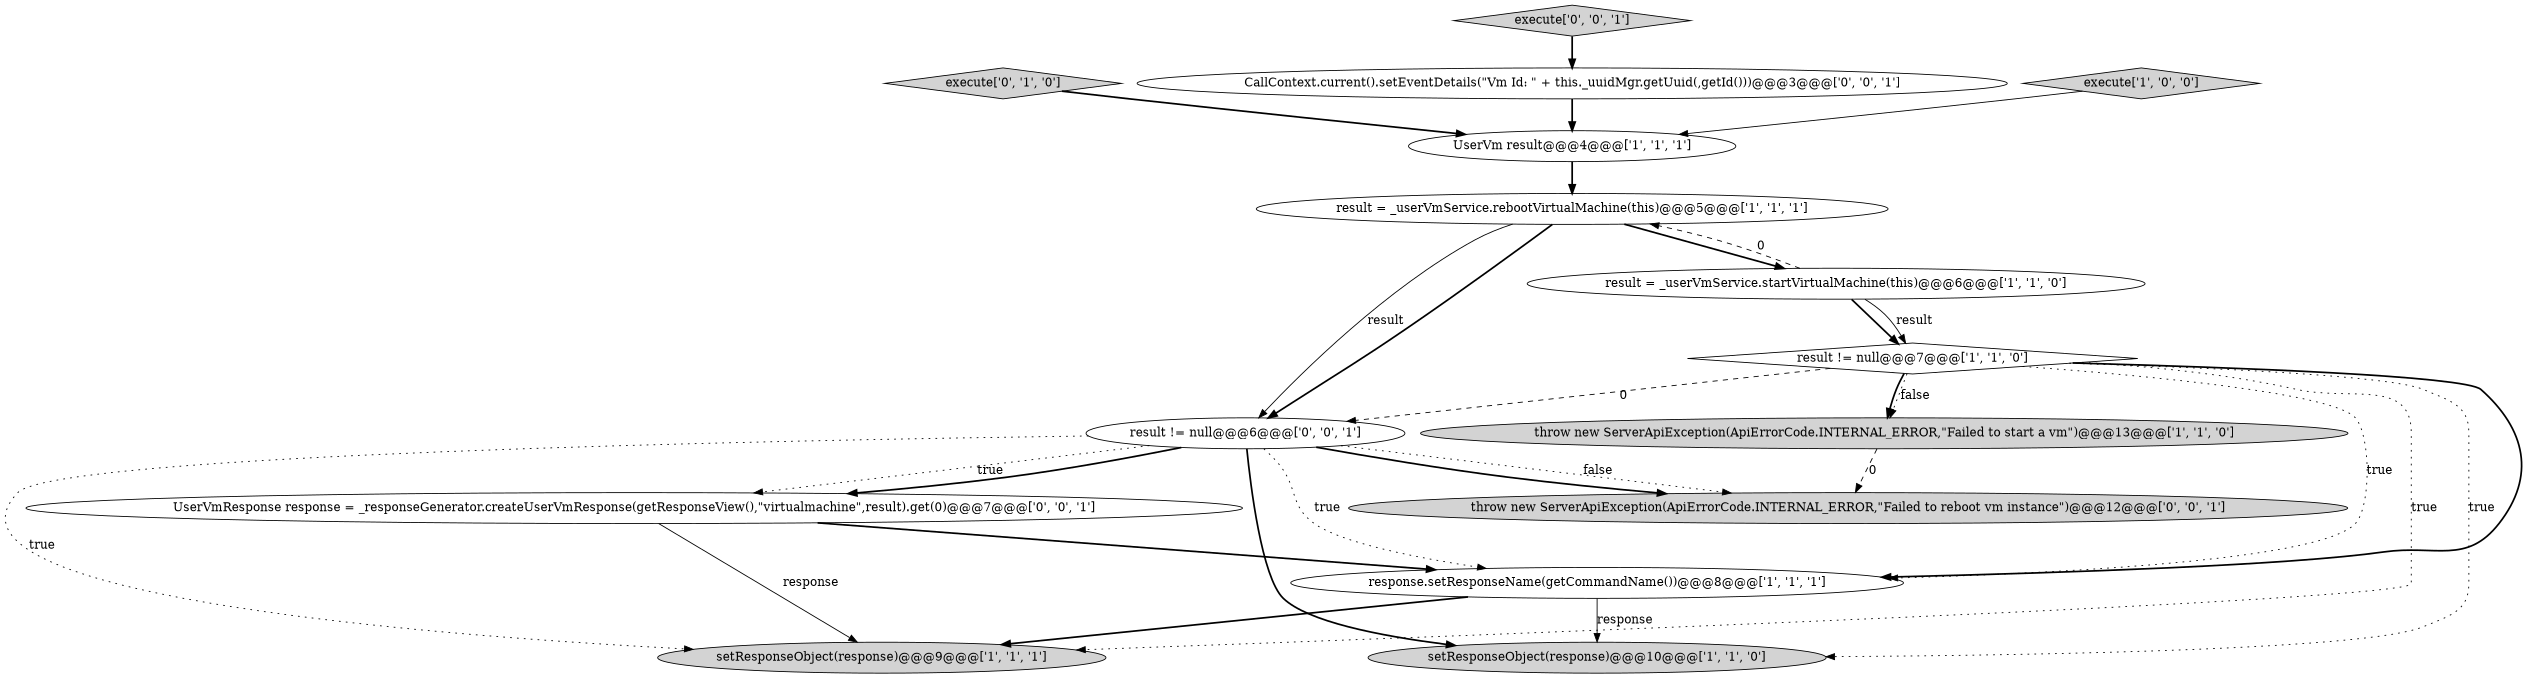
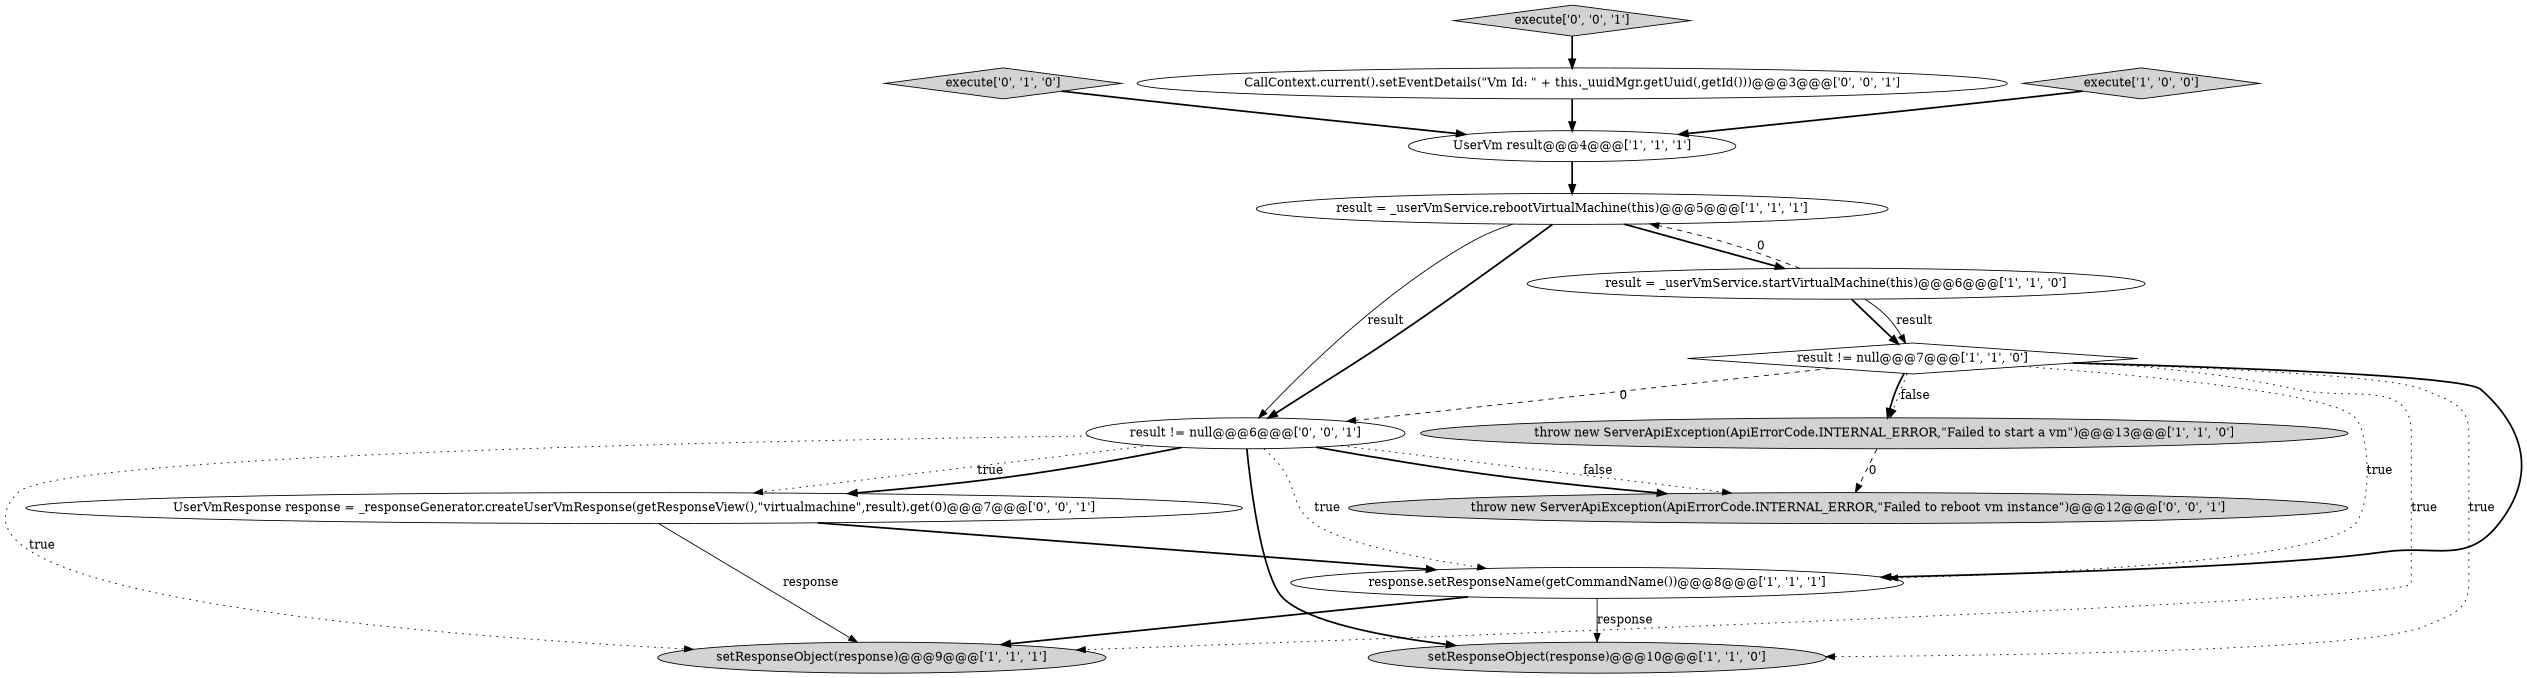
edge "execute['1', '0', '0']" -> "UserVm result@@@4@@@['1', '1', '1']": style solid -> bold
